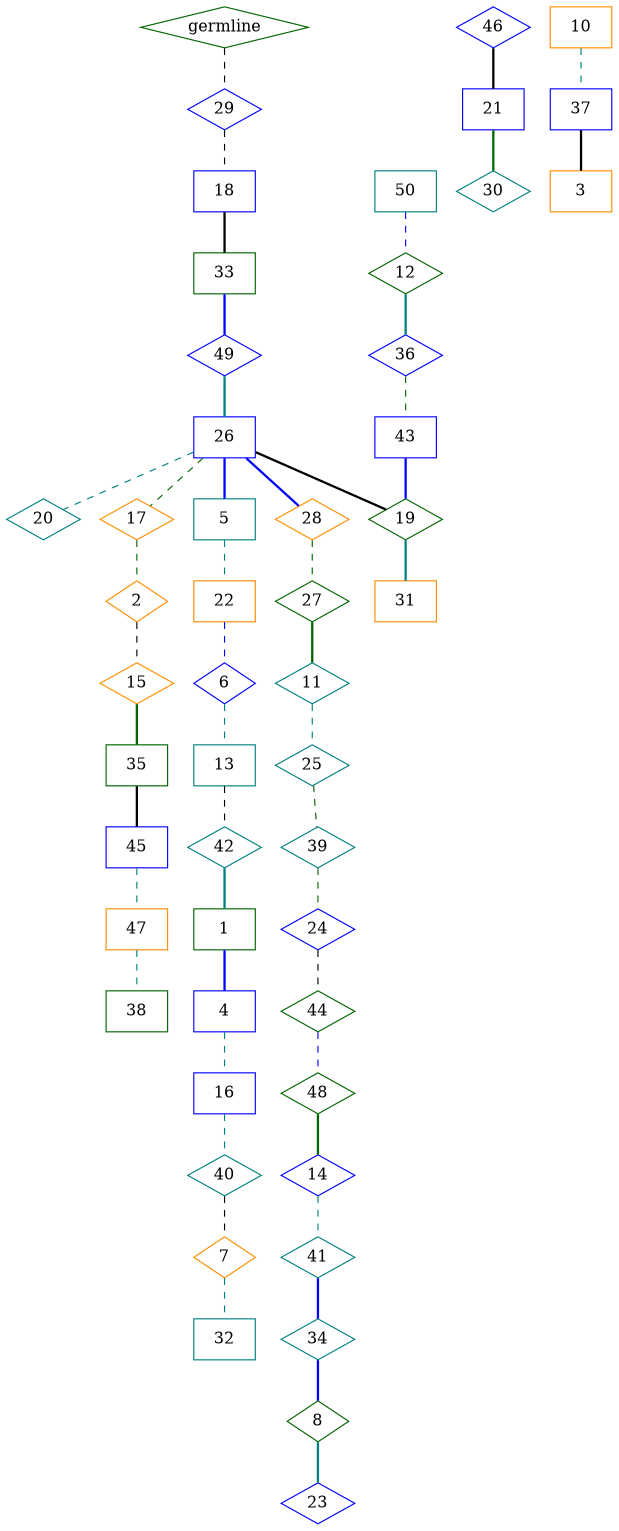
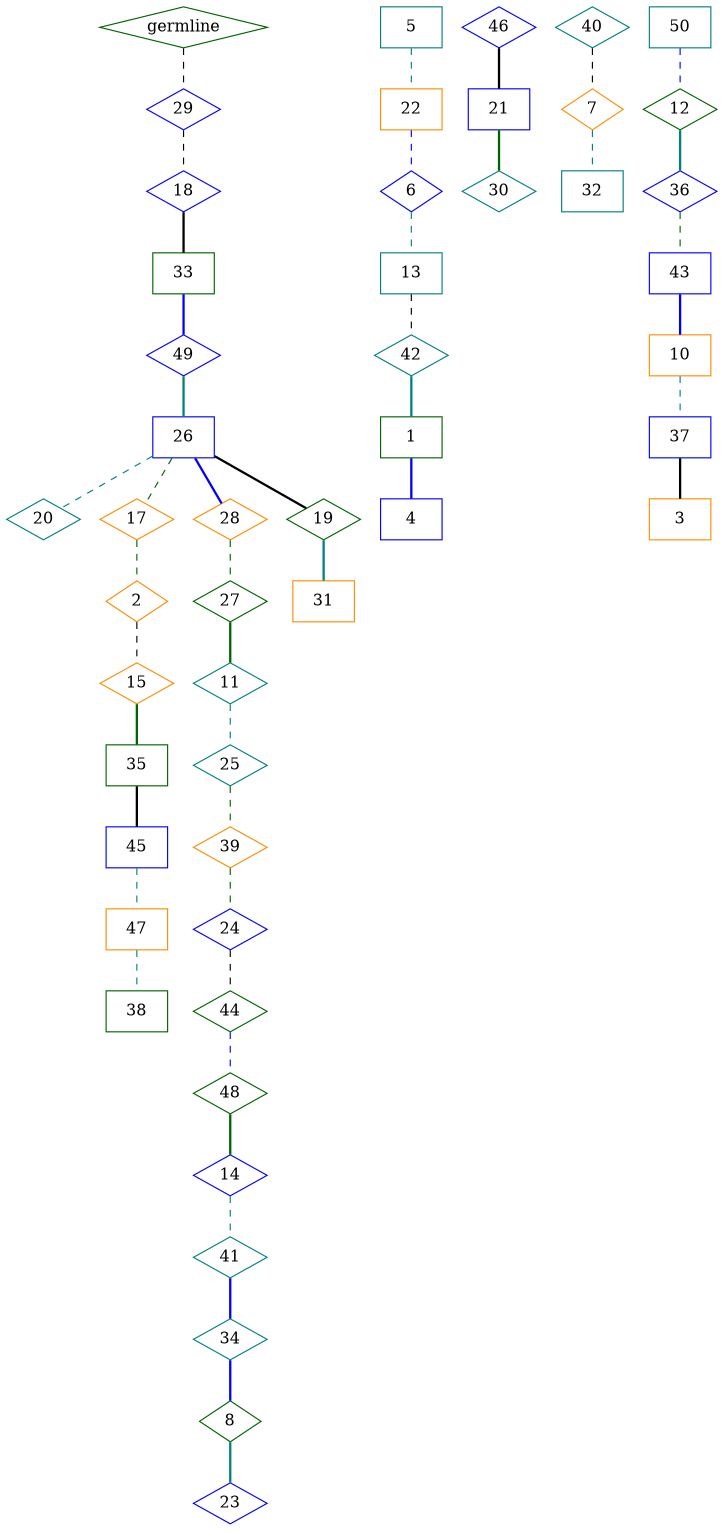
node "18": shape box -> diamond
edge "26" -- "5": removed
edge "43" -- "19": now "43" -- "10"
node "39": color teal -> darkorange
node "16": removed
